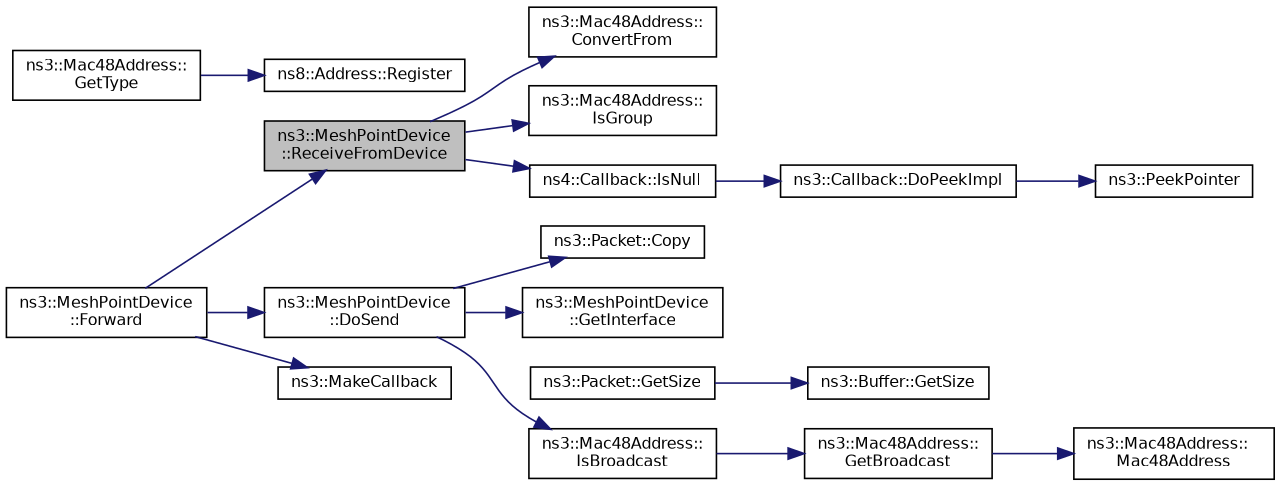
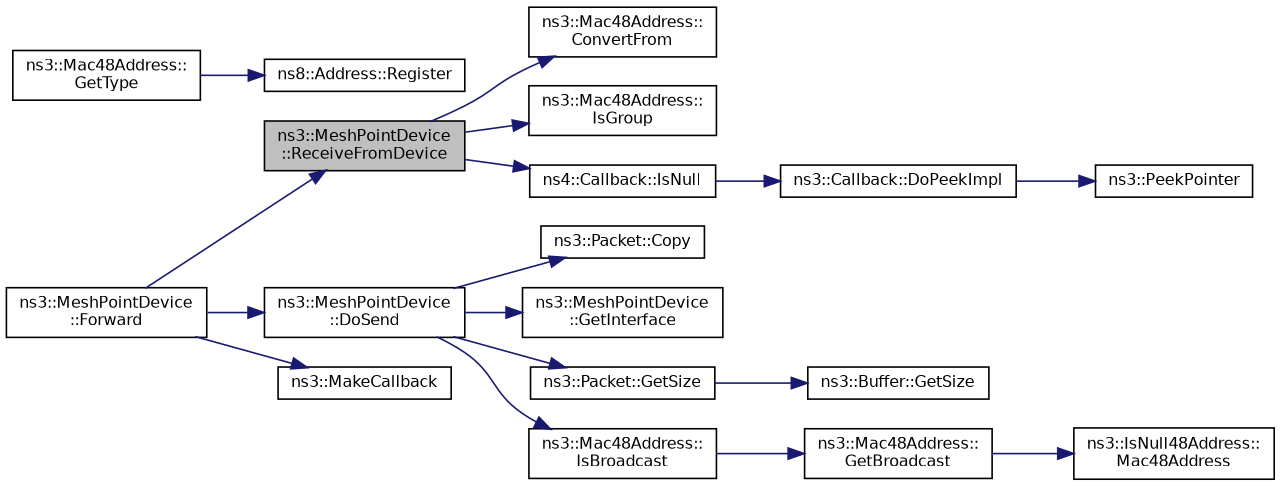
edge "ns3::MeshPointDevice ::DoSend" -> "ns3::Packet::GetSize": added
node "ns3::Mac48Address:: Mac48Address": label "ns3::Mac48Address:: Mac48Address" -> "ns3::IsNull48Address:: Mac48Address"
